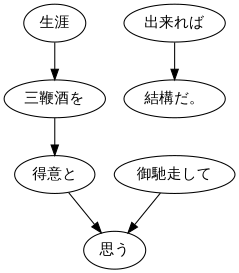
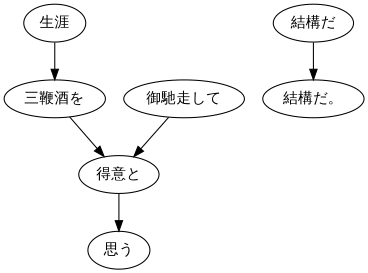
node "出来れば": label "出来れば" -> "結構だ"
edge "御馳走して" -> "思う": now "御馳走して" -> "得意と"
